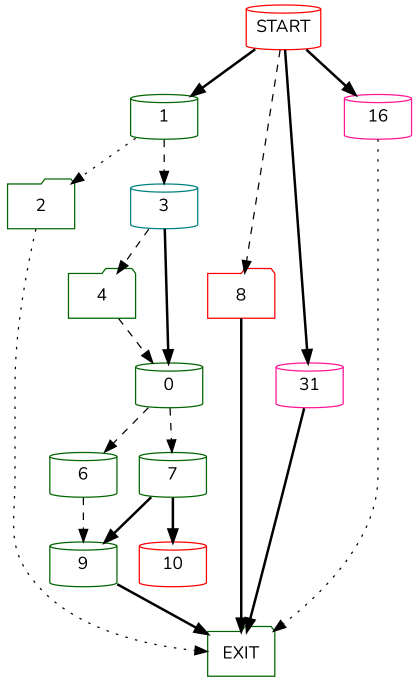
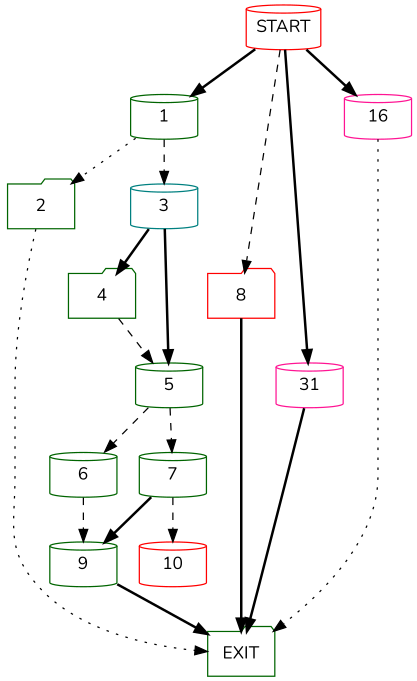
edge "3" -> "4": style dashed -> bold
node "0": label "0" -> "5"
edge "7" -> "10": style bold -> dashed
